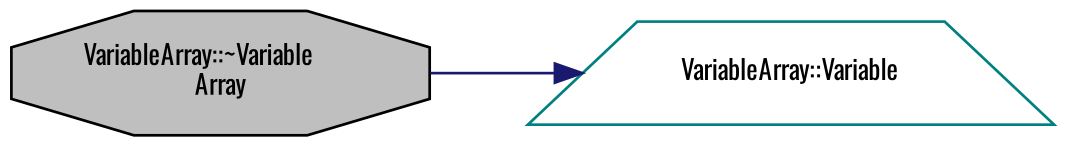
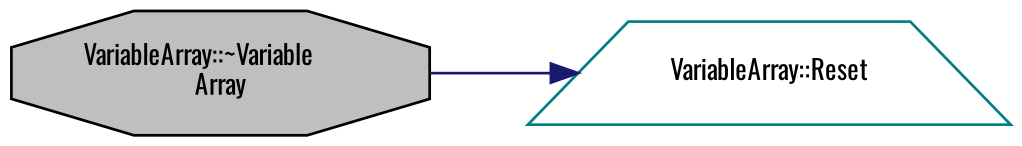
node "VariableArray::Variable": label "VariableArray::Variable" -> "VariableArray::Reset"
